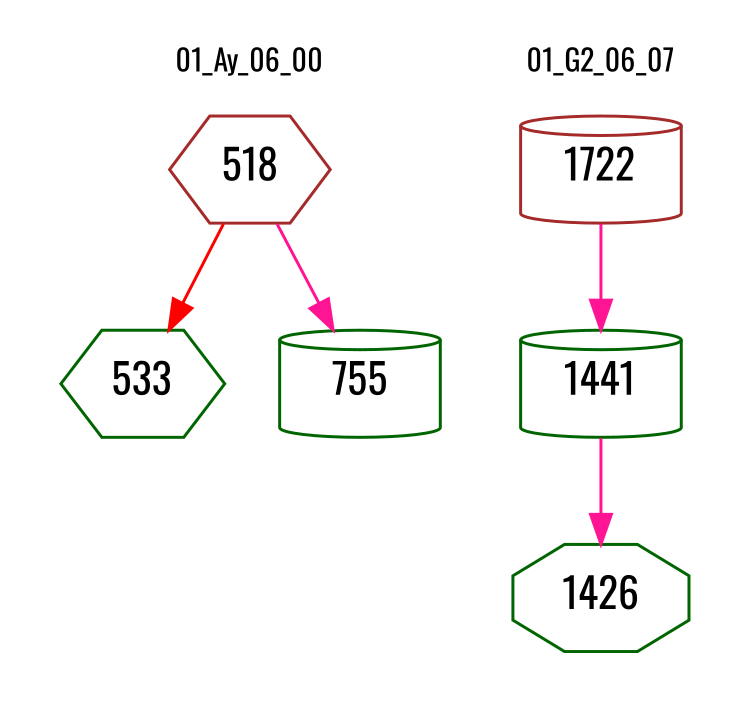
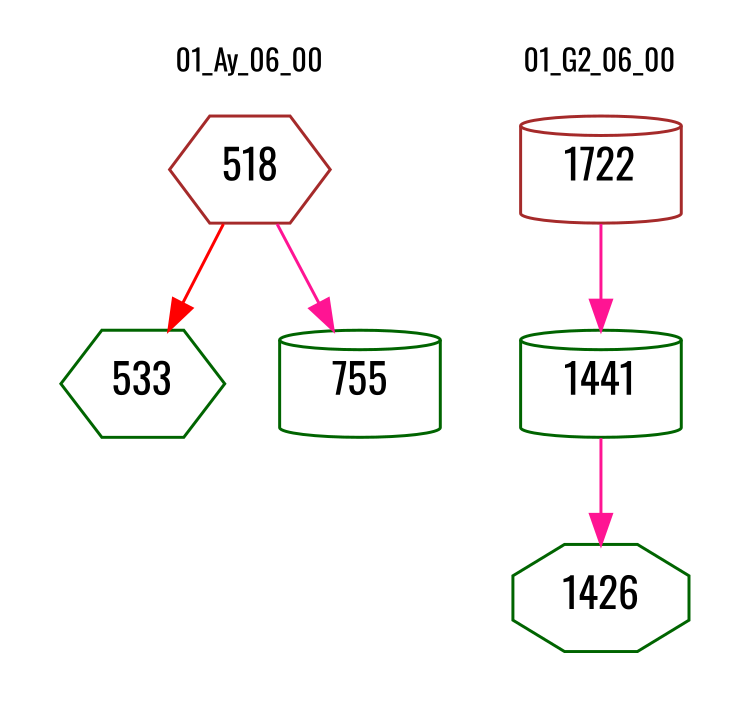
cluster "01_G2_06_07": label "01_G2_06_07" -> "01_G2_06_00"
